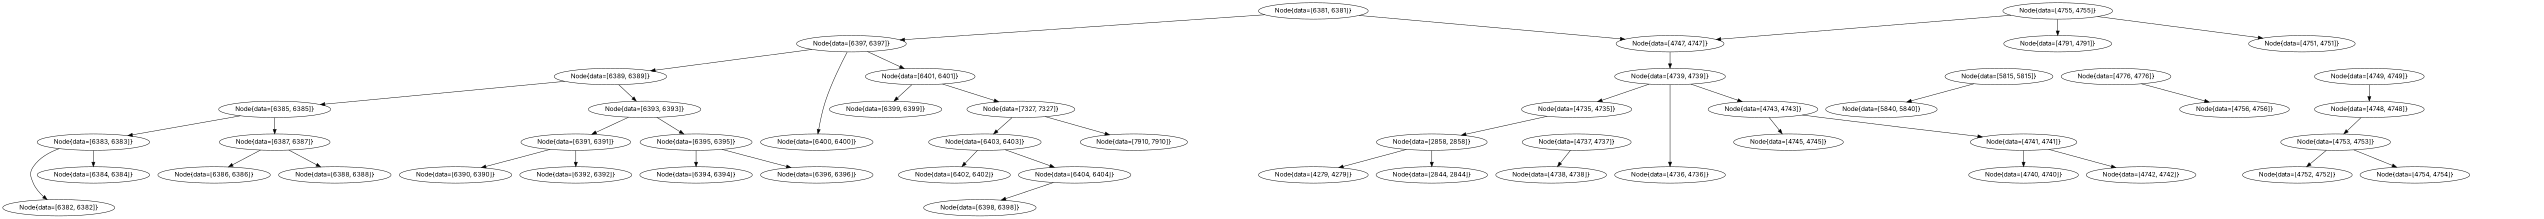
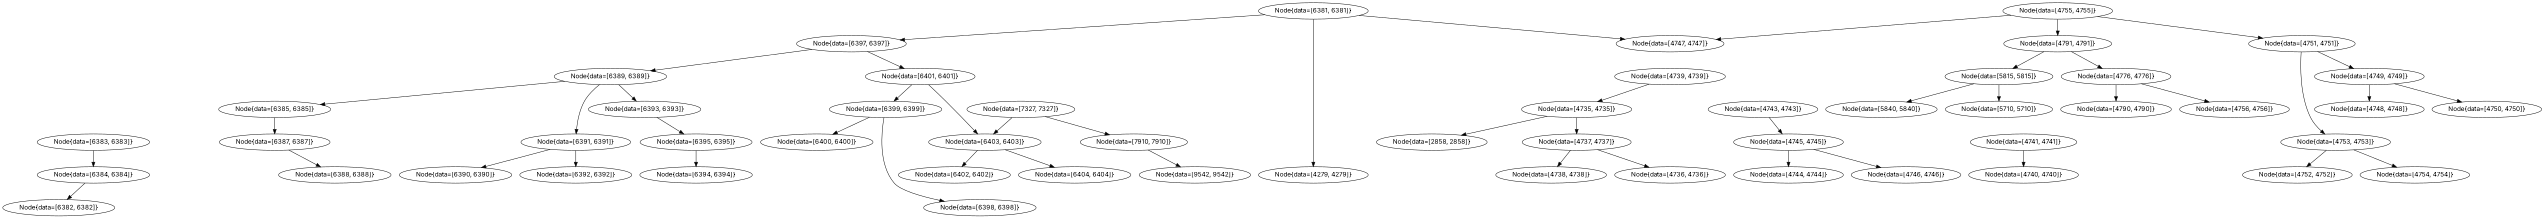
edge "Node{data=[4747, 4747]}" -> "Node{data=[4739, 4739]}": removed
edge "Node{data=[4791, 4791]}" -> "Node{data=[5815, 5815]}": added
edge "Node{data=[4791, 4791]}" -> "Node{data=[4776, 4776]}": added
edge "Node{data=[4751, 4751]}" -> "Node{data=[4749, 4749]}": added
edge "Node{data=[6397, 6397]}" -> "Node{data=[6400, 6400]}": now "Node{data=[6399, 6399]}" -> "Node{data=[6400, 6400]}"
edge "Node{data=[6401, 6401]}" -> "Node{data=[7327, 7327]}": now "Node{data=[6401, 6401]}" -> "Node{data=[6403, 6403]}"
edge "Node{data=[4739, 4739]}" -> "Node{data=[4743, 4743]}": removed
node "Node{data=[5710, 5710]}": added
node "Node{data=[4790, 4790]}": added
node "Node{data=[4750, 4750]}": added
edge "Node{data=[4735, 4735]}" -> "Node{data=[4737, 4737]}": added
edge "Node{data=[4739, 4739]}" -> "Node{data=[4736, 4736]}": now "Node{data=[4737, 4737]}" -> "Node{data=[4736, 4736]}"
edge "Node{data=[4748, 4748]}" -> "Node{data=[4753, 4753]}": now "Node{data=[4751, 4751]}" -> "Node{data=[4753, 4753]}"
edge "Node{data=[6385, 6385]}" -> "Node{data=[6383, 6383]}": removed
edge "Node{data=[6393, 6393]}" -> "Node{data=[6391, 6391]}": now "Node{data=[6389, 6389]}" -> "Node{data=[6391, 6391]}"
edge "Node{data=[4743, 4743]}" -> "Node{data=[4741, 4741]}": removed
edge "Node{data=[2858, 2858]}" -> "Node{data=[4279, 4279]}": now "Node{data=[6381, 6381]}" -> "Node{data=[4279, 4279]}"
edge "Node{data=[6383, 6383]}" -> "Node{data=[6382, 6382]}": now "Node{data=[6384, 6384]}" -> "Node{data=[6382, 6382]}"
node "Node{data=[6386, 6386]}": removed
node "Node{data=[6396, 6396]}": removed
node "Node{data=[9542, 9542]}": added
node "Node{data=[2844, 2844]}": removed
node "Node{data=[4744, 4744]}": added
node "Node{data=[4746, 4746]}": added
node "Node{data=[4742, 4742]}": removed
edge "Node{data=[6404, 6404]}" -> "Node{data=[6398, 6398]}": now "Node{data=[6399, 6399]}" -> "Node{data=[6398, 6398]}"
